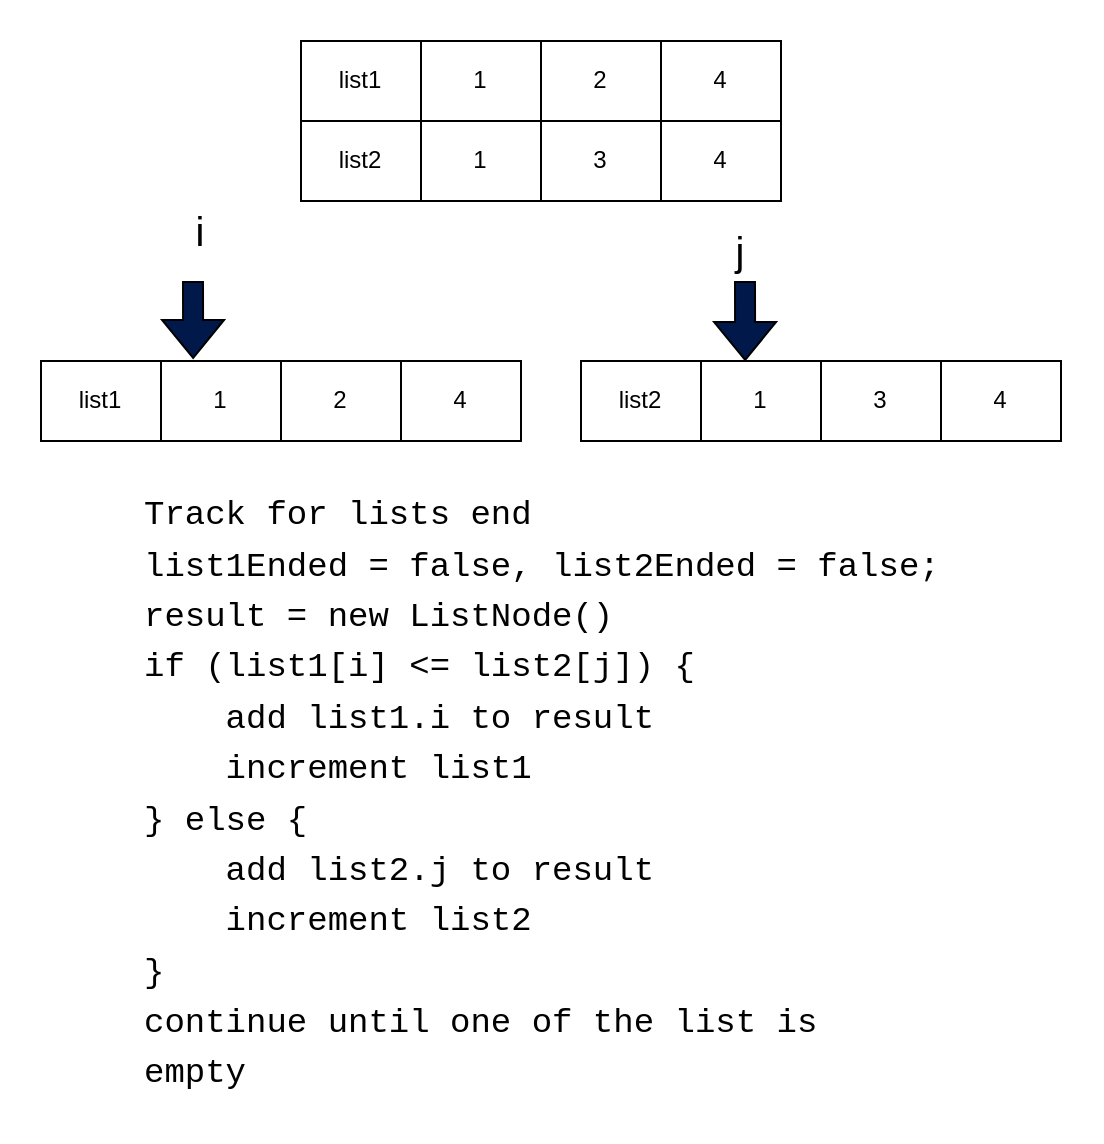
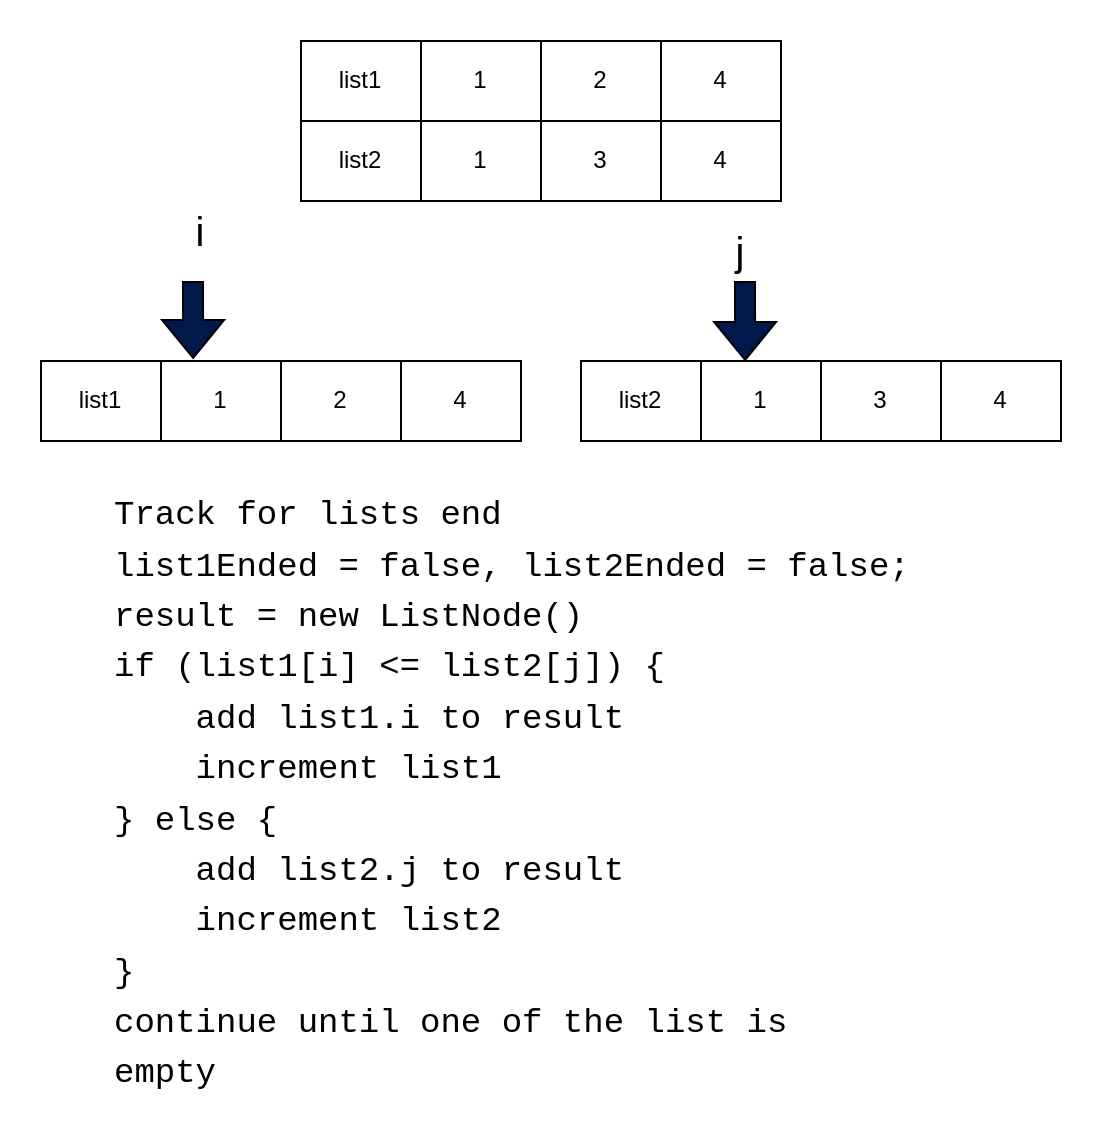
node "Track for lists end list1Ended = false, list2Ended = false; result = new ListNode() if (list1[i] <= list2[j]) { add list1.i to result increment list1 } else { add list2.j to result increment list2 } continue until one of the list is empty": moved (551, 791) -> (521, 791)
